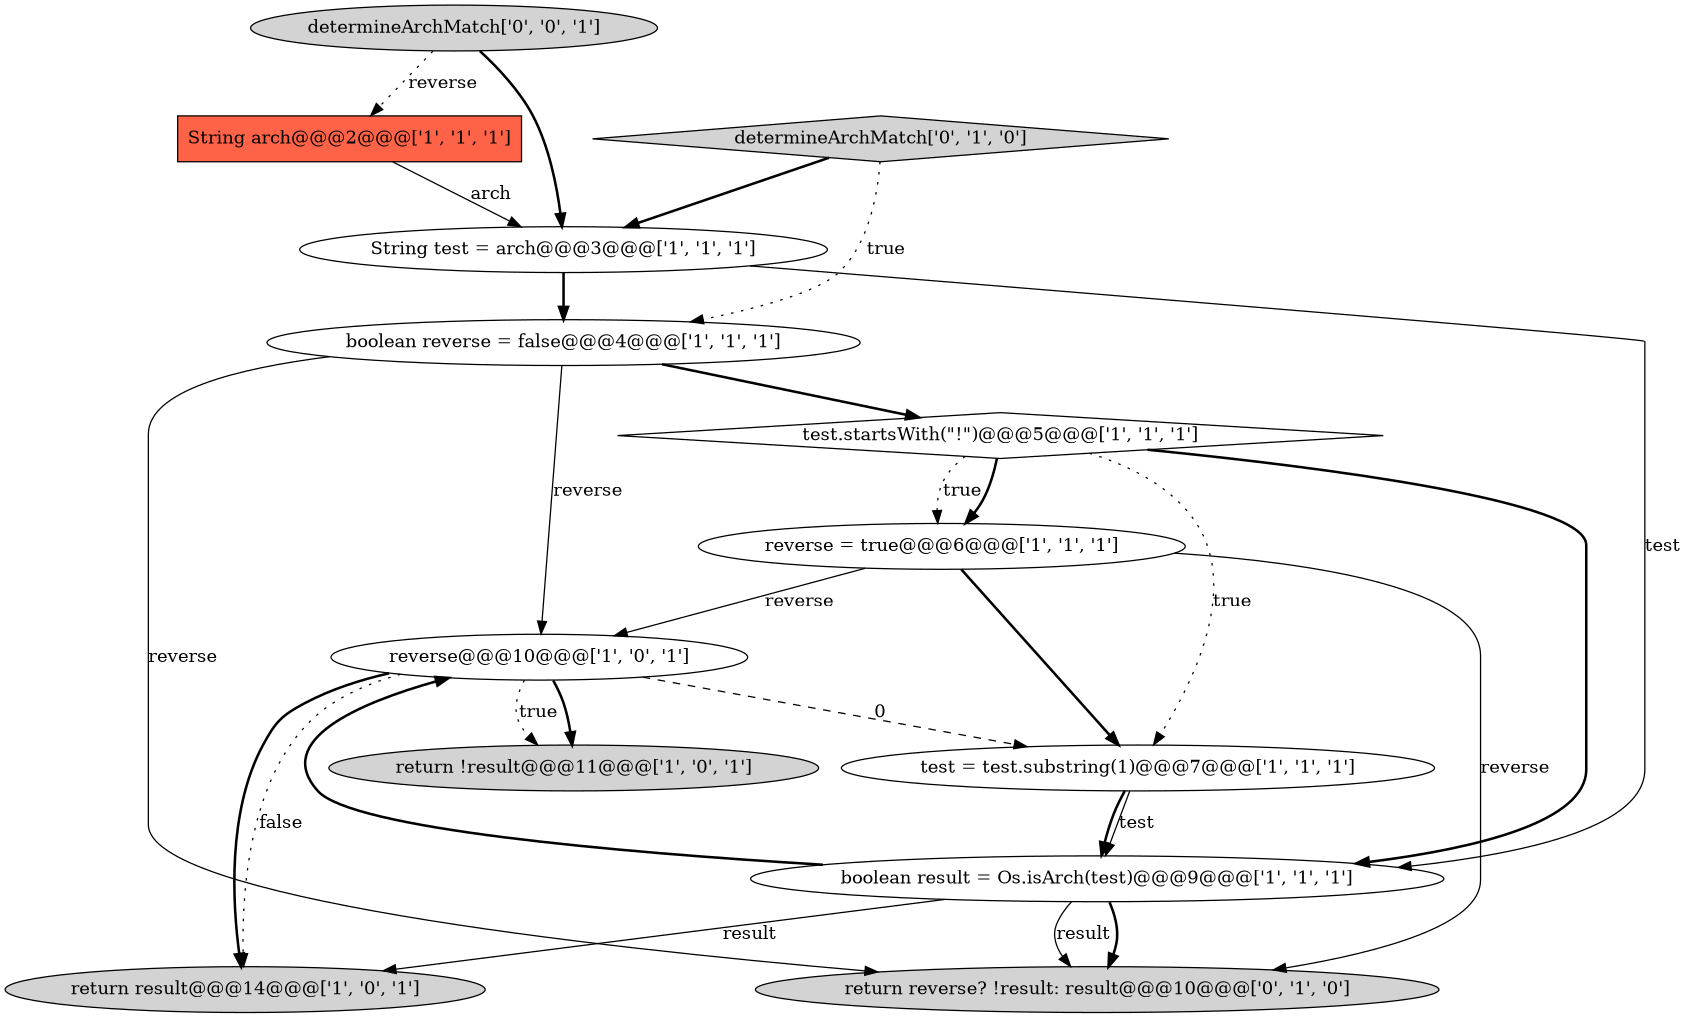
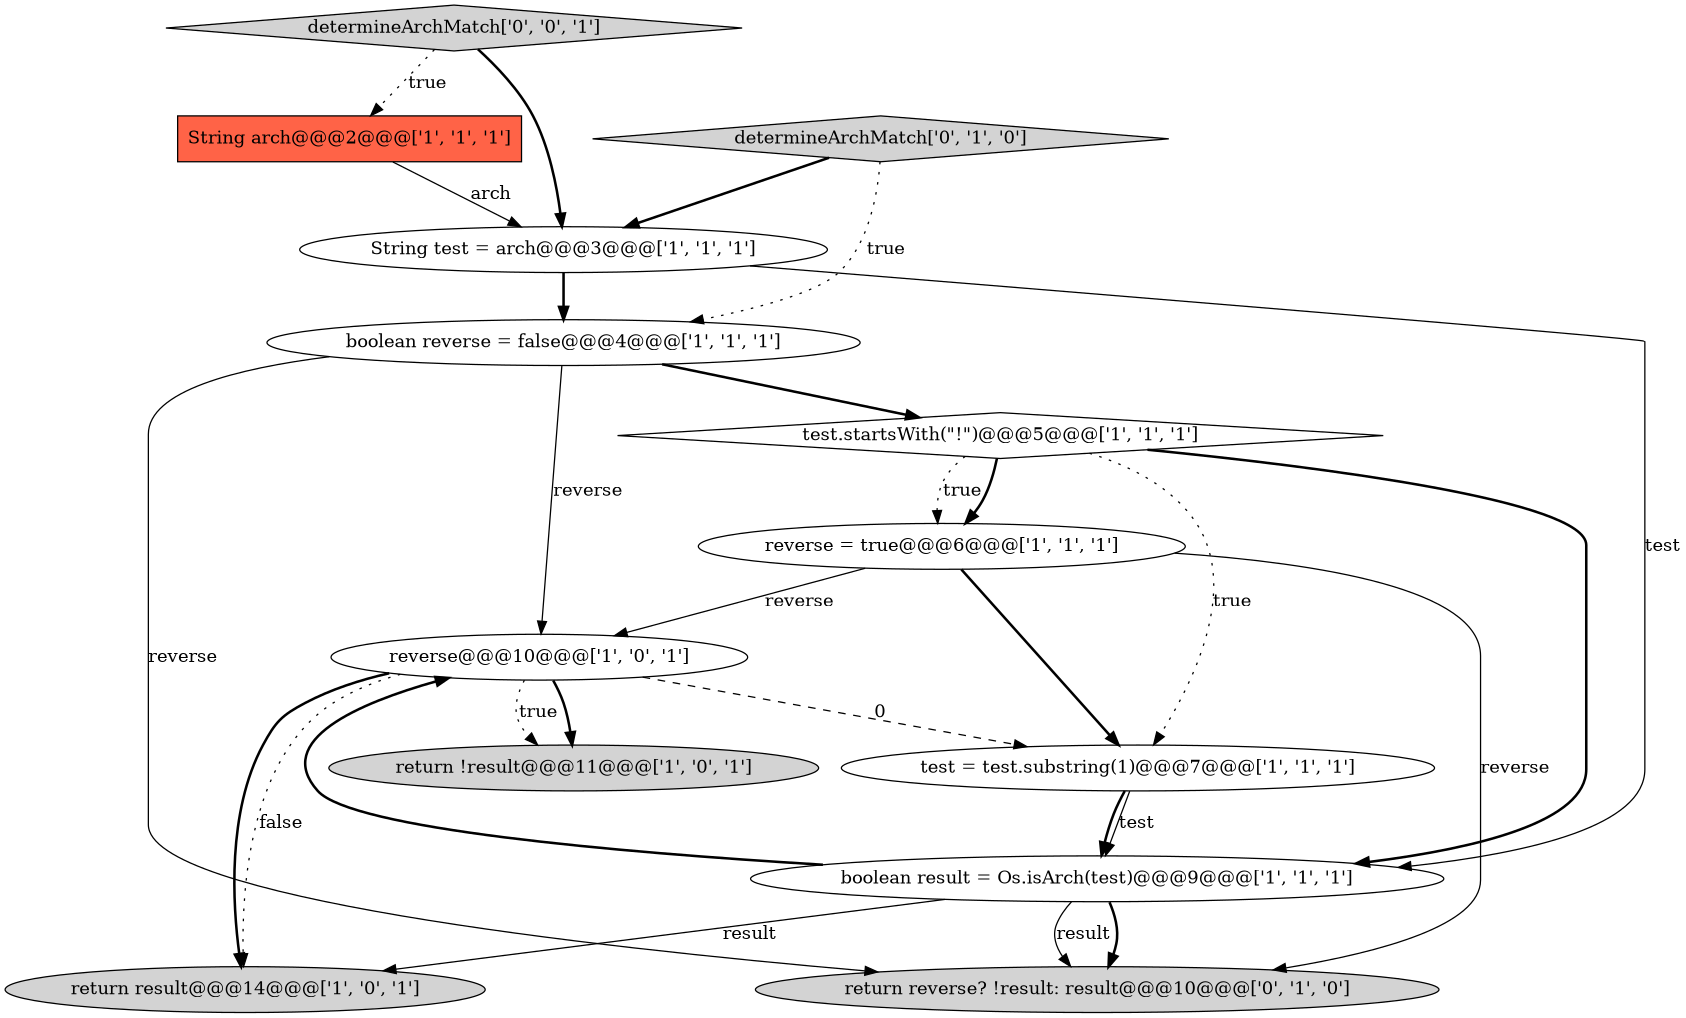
node "determineArchMatch['0', '0', '1']": shape ellipse -> diamond
edge "determineArchMatch['0', '0', '1']" -> "String arch@@@2@@@['1', '1', '1']": label "reverse" -> "true"
